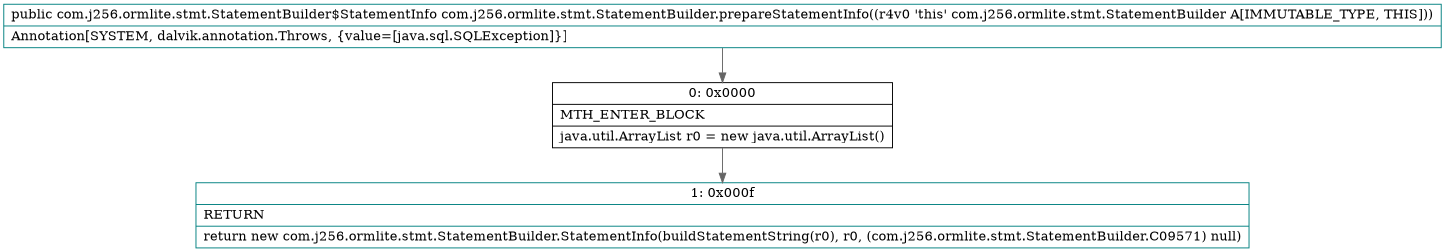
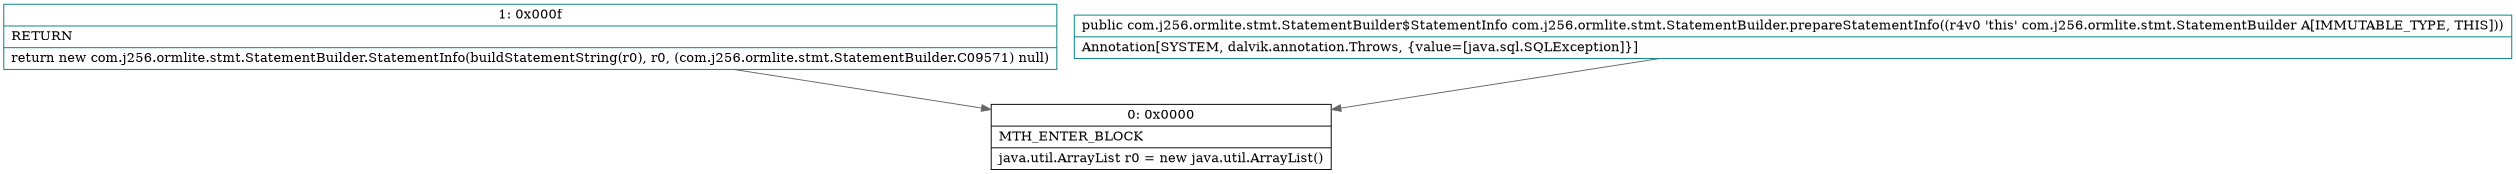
edge "0: 0x0000" -> "1: 0x000f": reversed
